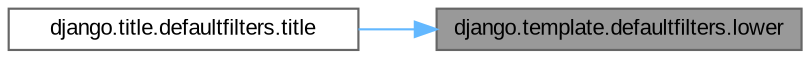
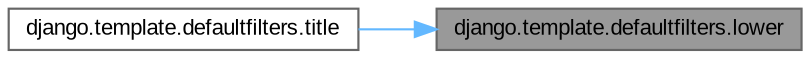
node "django.title.defaultfilters.title": label "django.title.defaultfilters.title" -> "django.template.defaultfilters.title"
